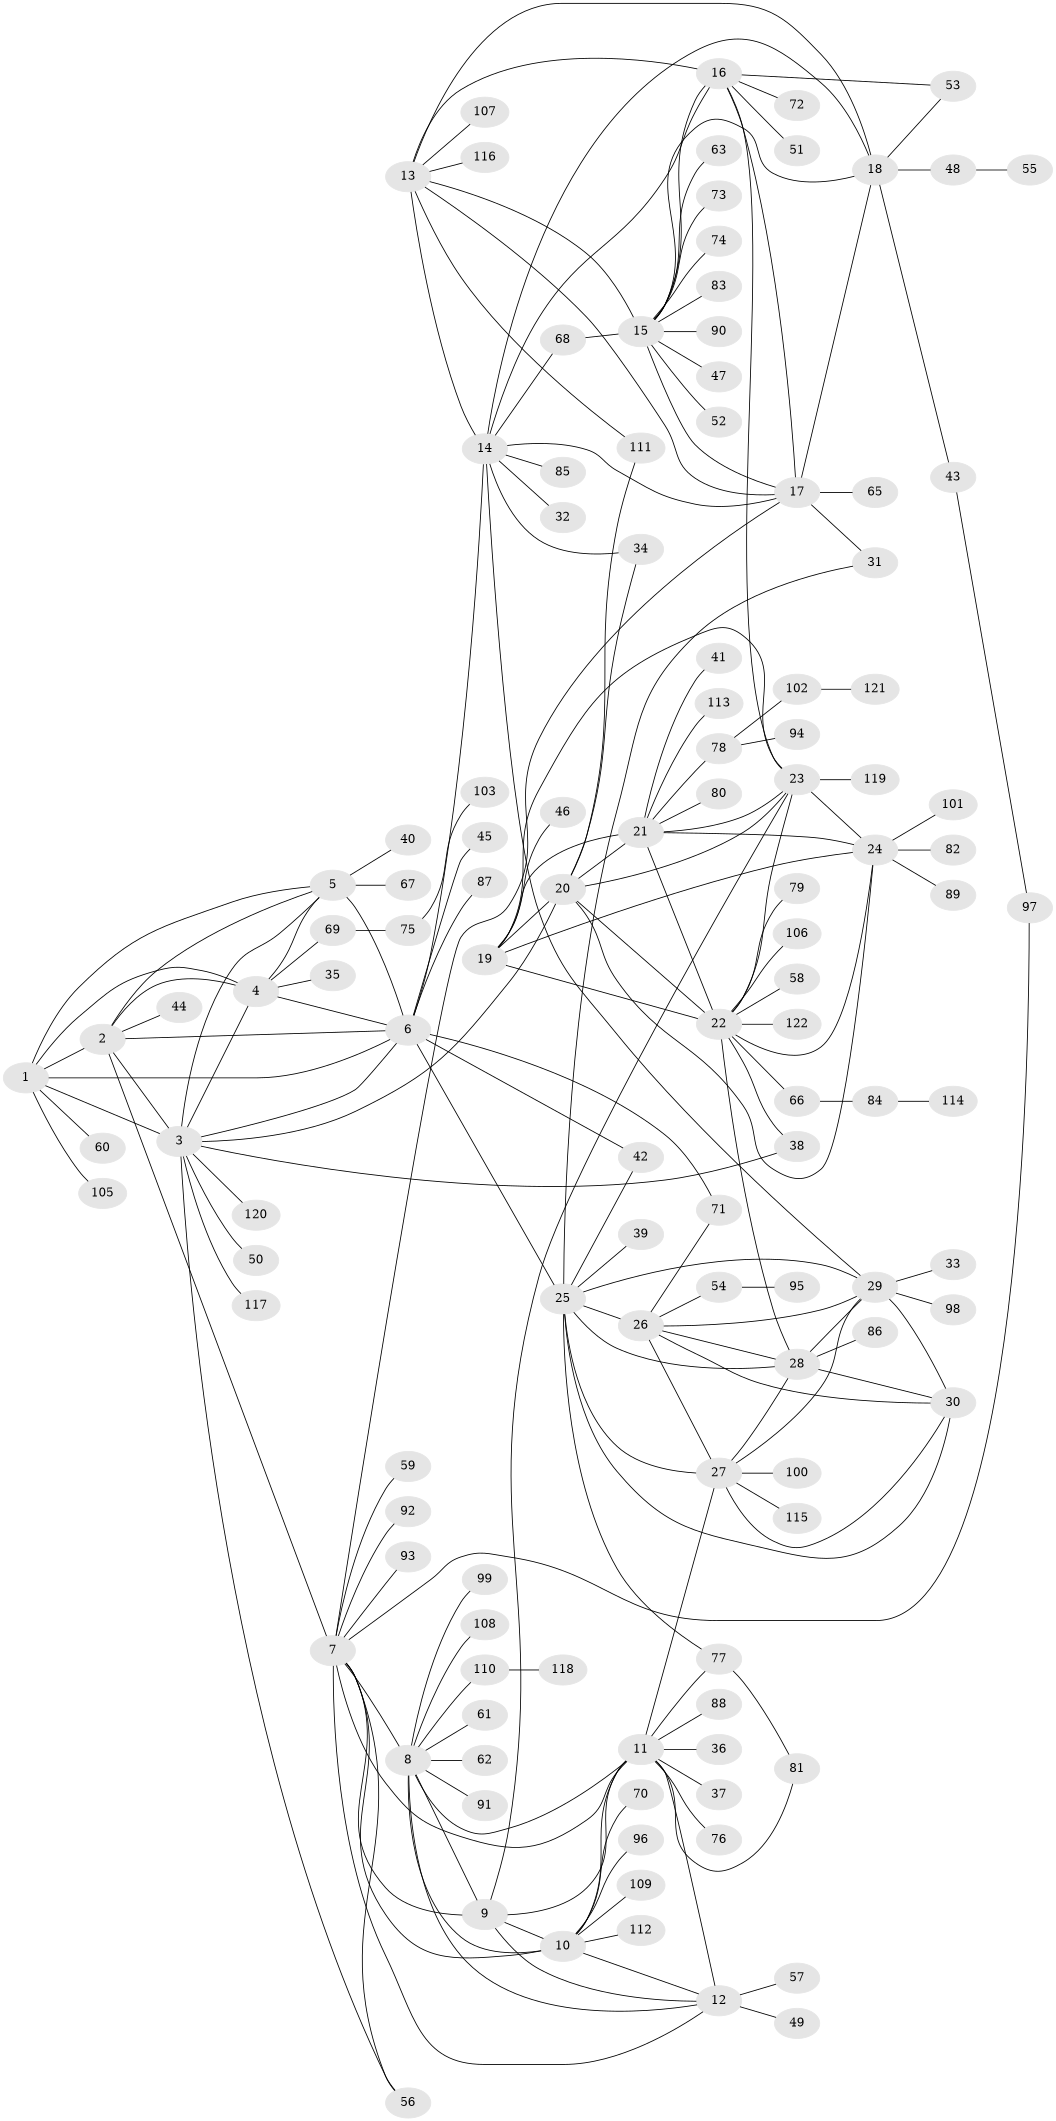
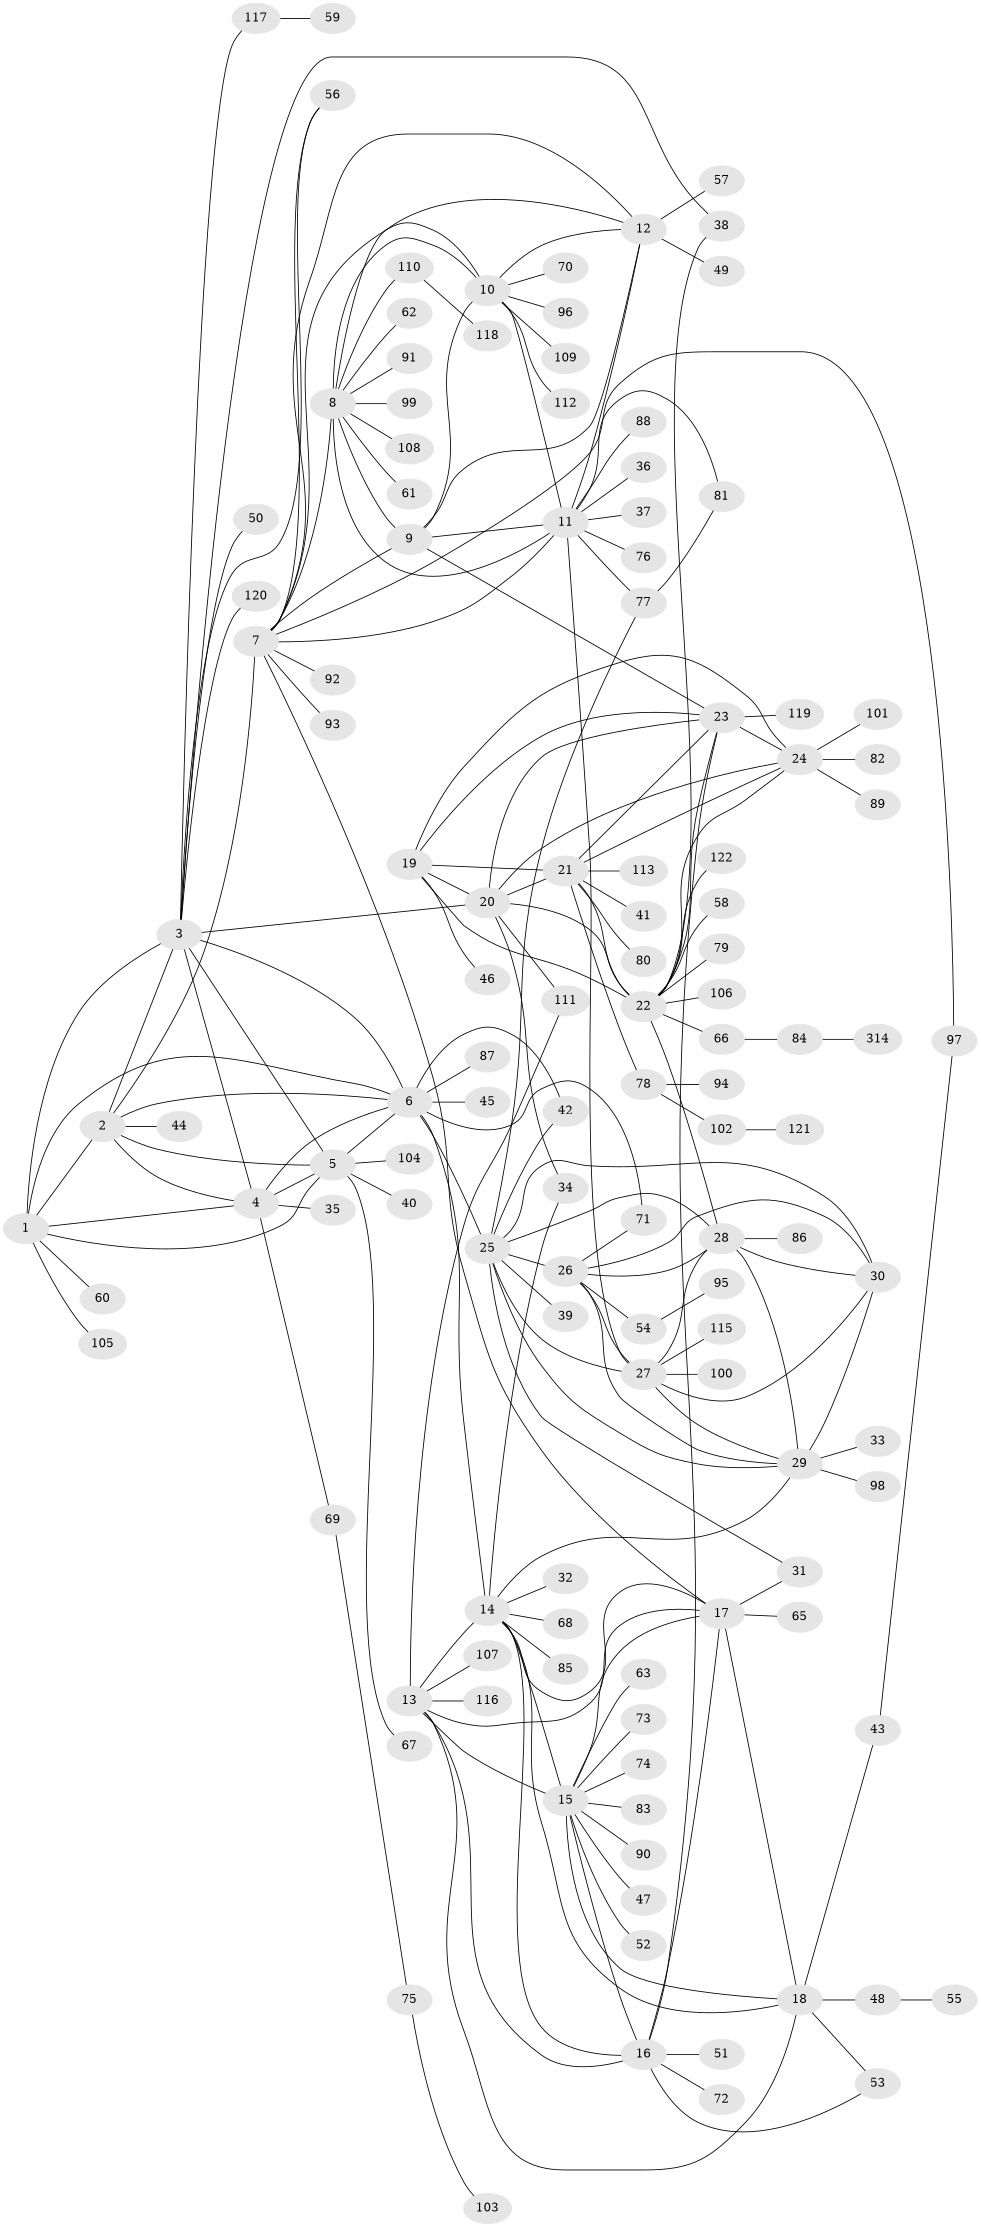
edge "15" -- "68": now "15" -- "14"
node "114": label "114" -> "314"
node "104": added
edge "59" -- "7": now "59" -- "117"
